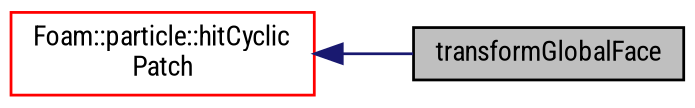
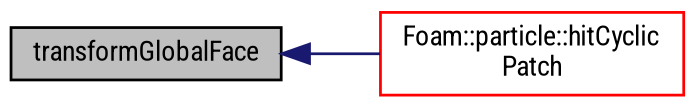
edge "transformGlobalFace" -> "Foam::particle::hitCyclic Patch": reversed
